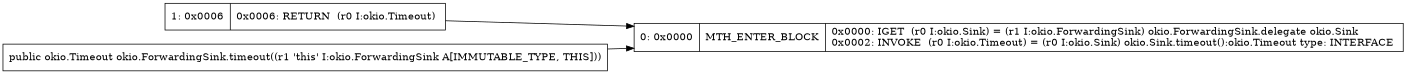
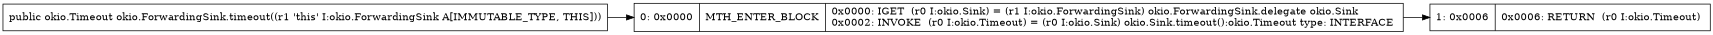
edge "1: 0x0006" -> "0: 0x0000": reversed
